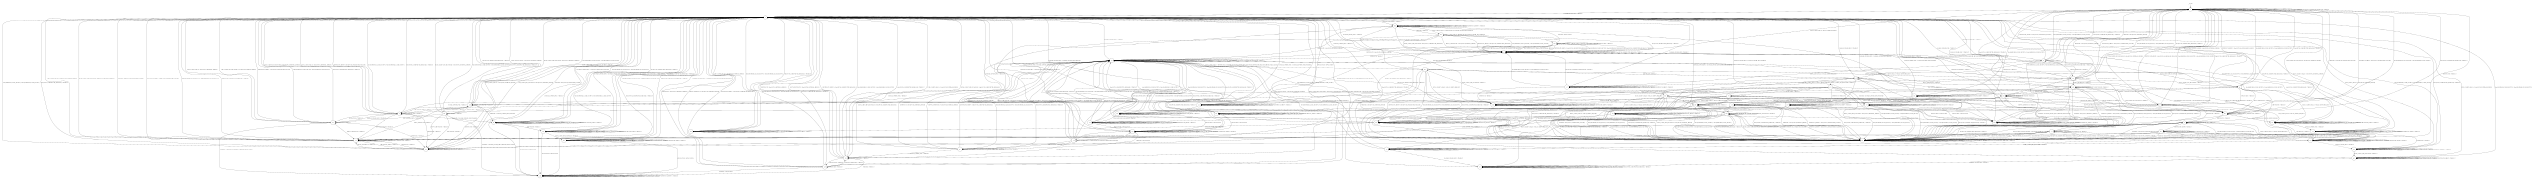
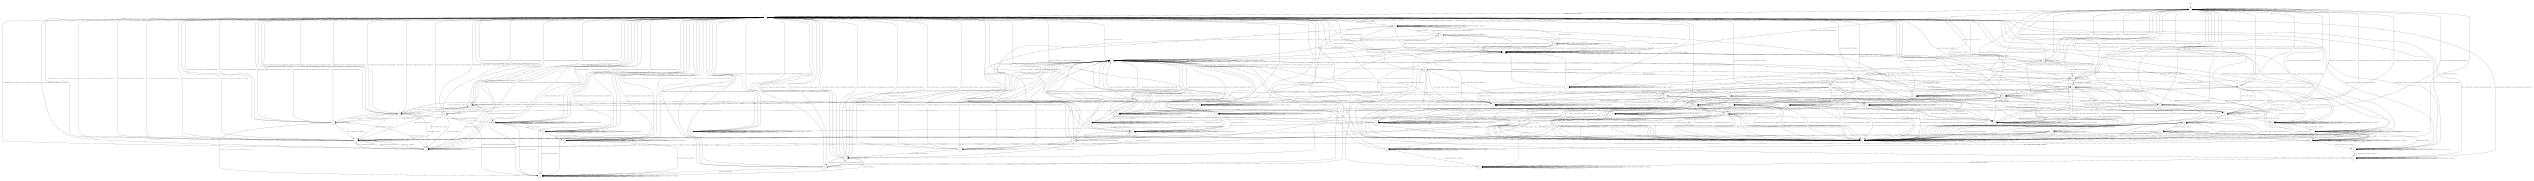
edge "s1" -> "s58": reversed
